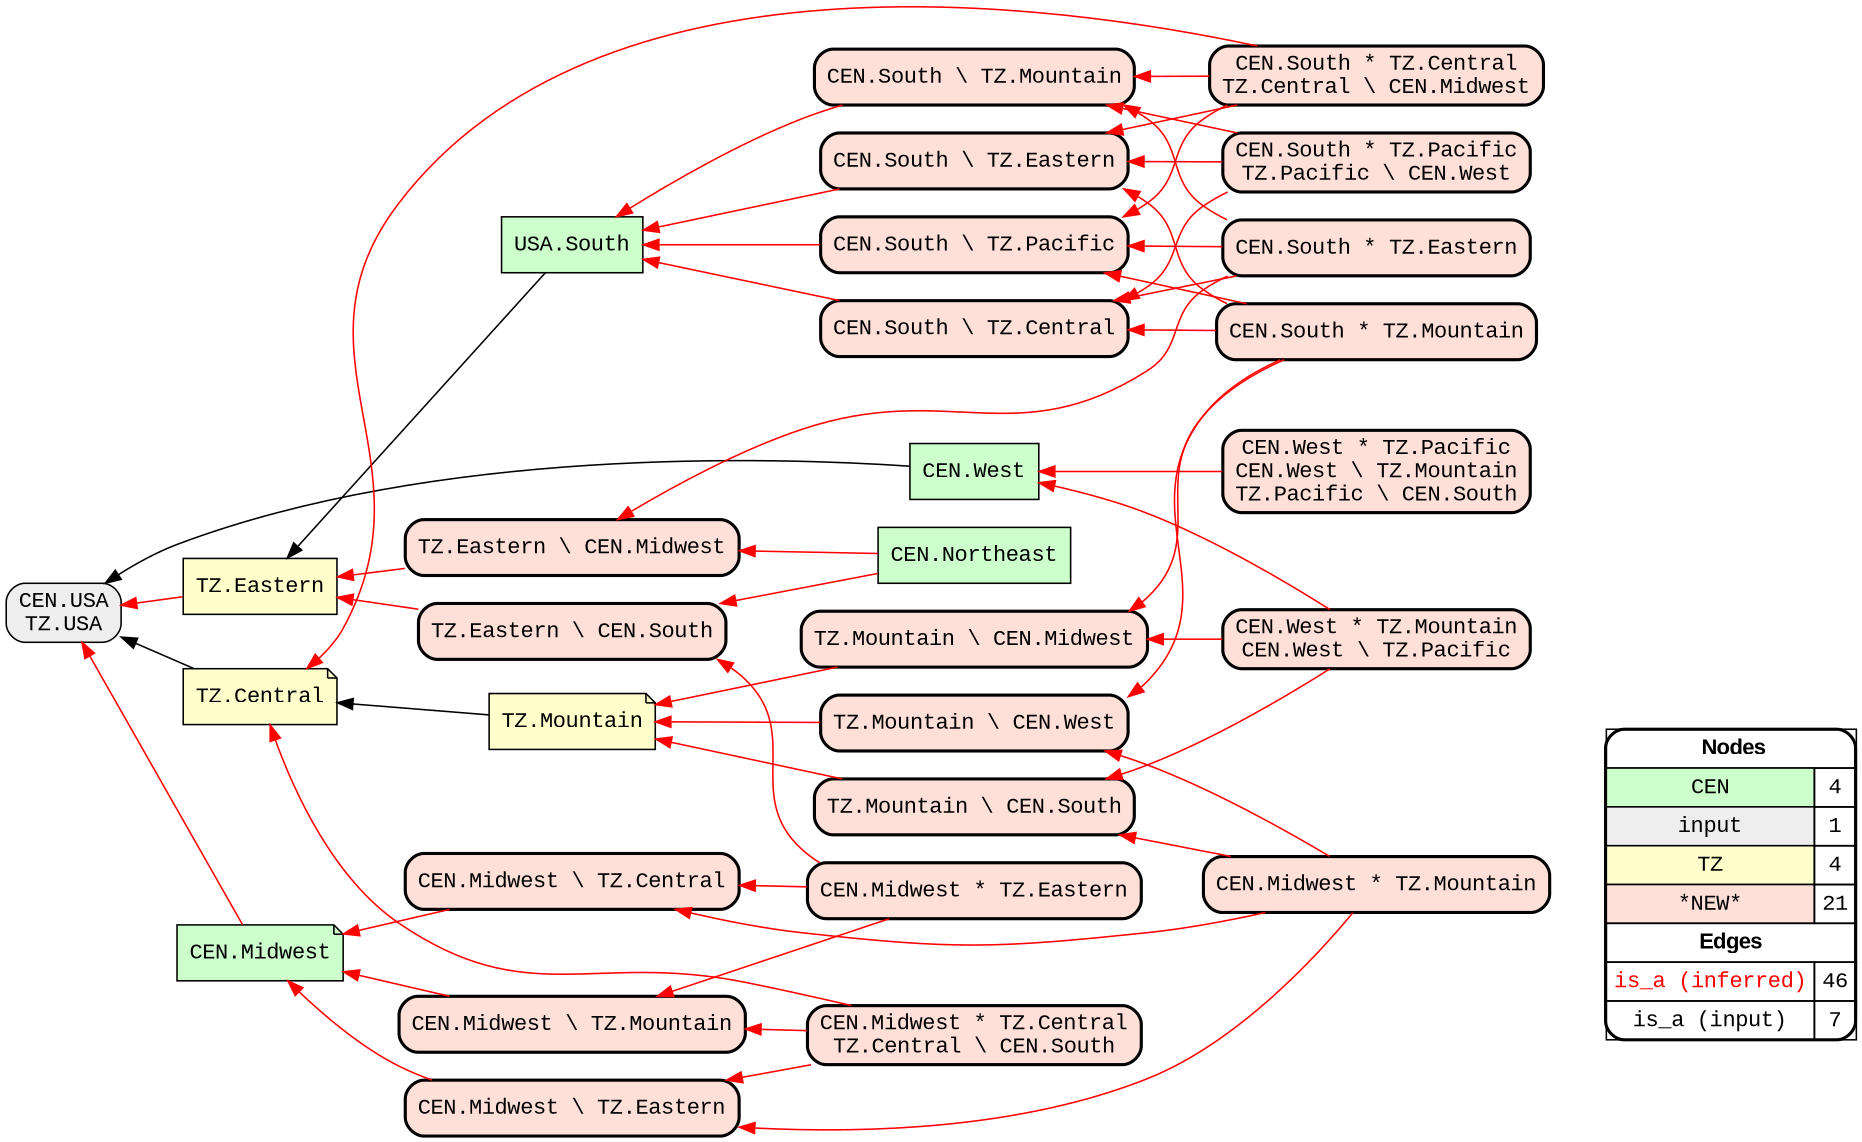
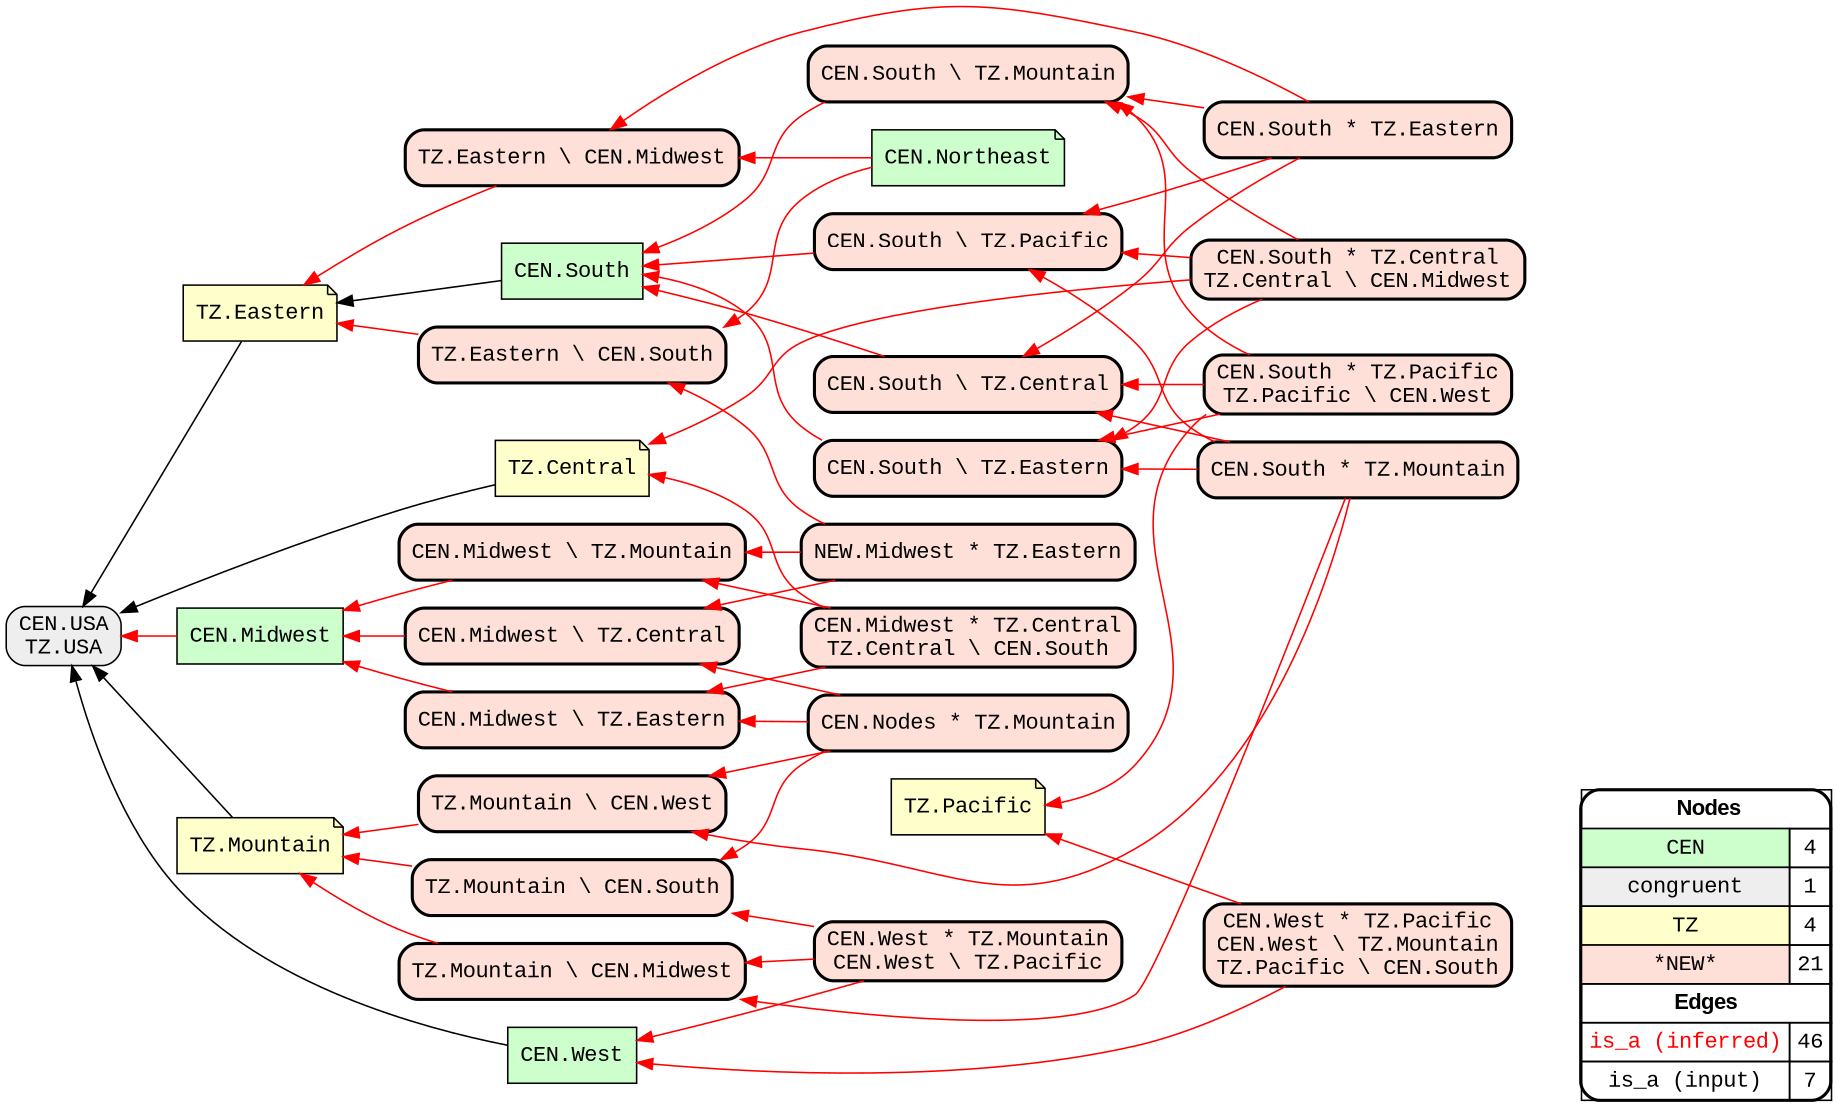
node "USA.South": label "USA.South" -> "CEN.South"
node "CEN.Northeast": shape box -> note
node "TZ.Eastern": shape box -> note
edge "TZ.Eastern" -> "CEN.USA TZ.USA": color #ff0000 -> #000000
edge "TZ.Mountain" -> "TZ.Central": now "TZ.Mountain" -> "CEN.USA TZ.USA"
node "TZ.Pacific": added
node "Nodes": text "input" -> "congruent"
node "CEN.Midwest * TZ.Mountain": label "CEN.Midwest * TZ.Mountain" -> "CEN.Nodes * TZ.Mountain"
node "CEN.Midwest * TZ.Eastern": label "CEN.Midwest * TZ.Eastern" -> "NEW.Midwest * TZ.Eastern"
node "CEN.Midwest": shape note -> box
